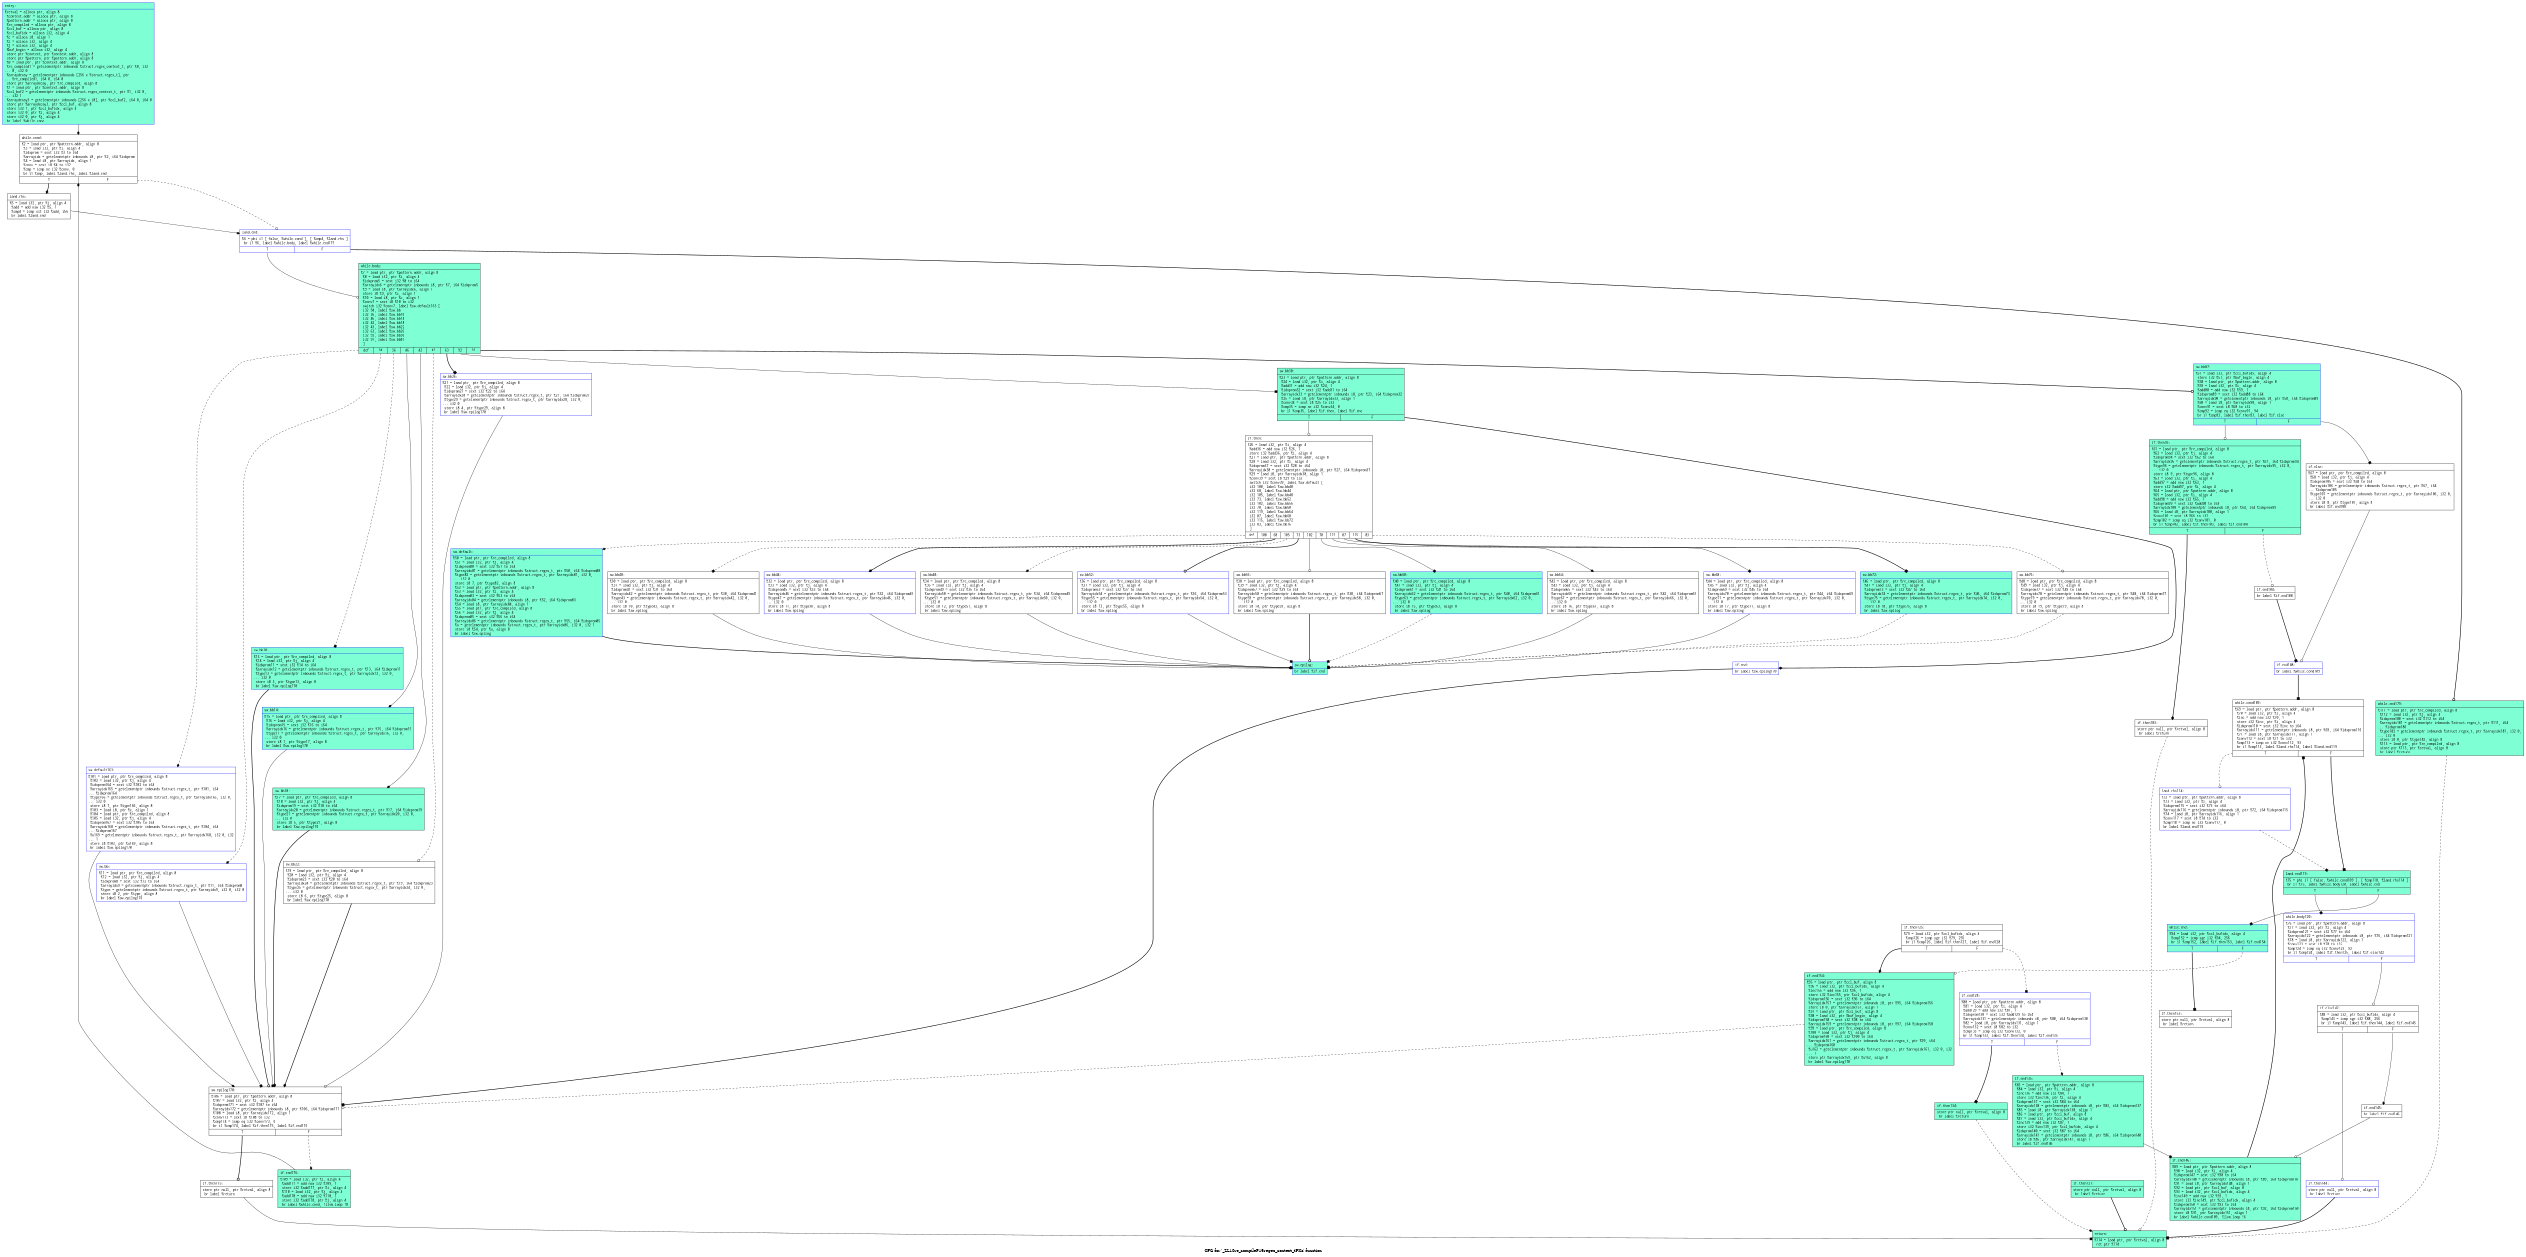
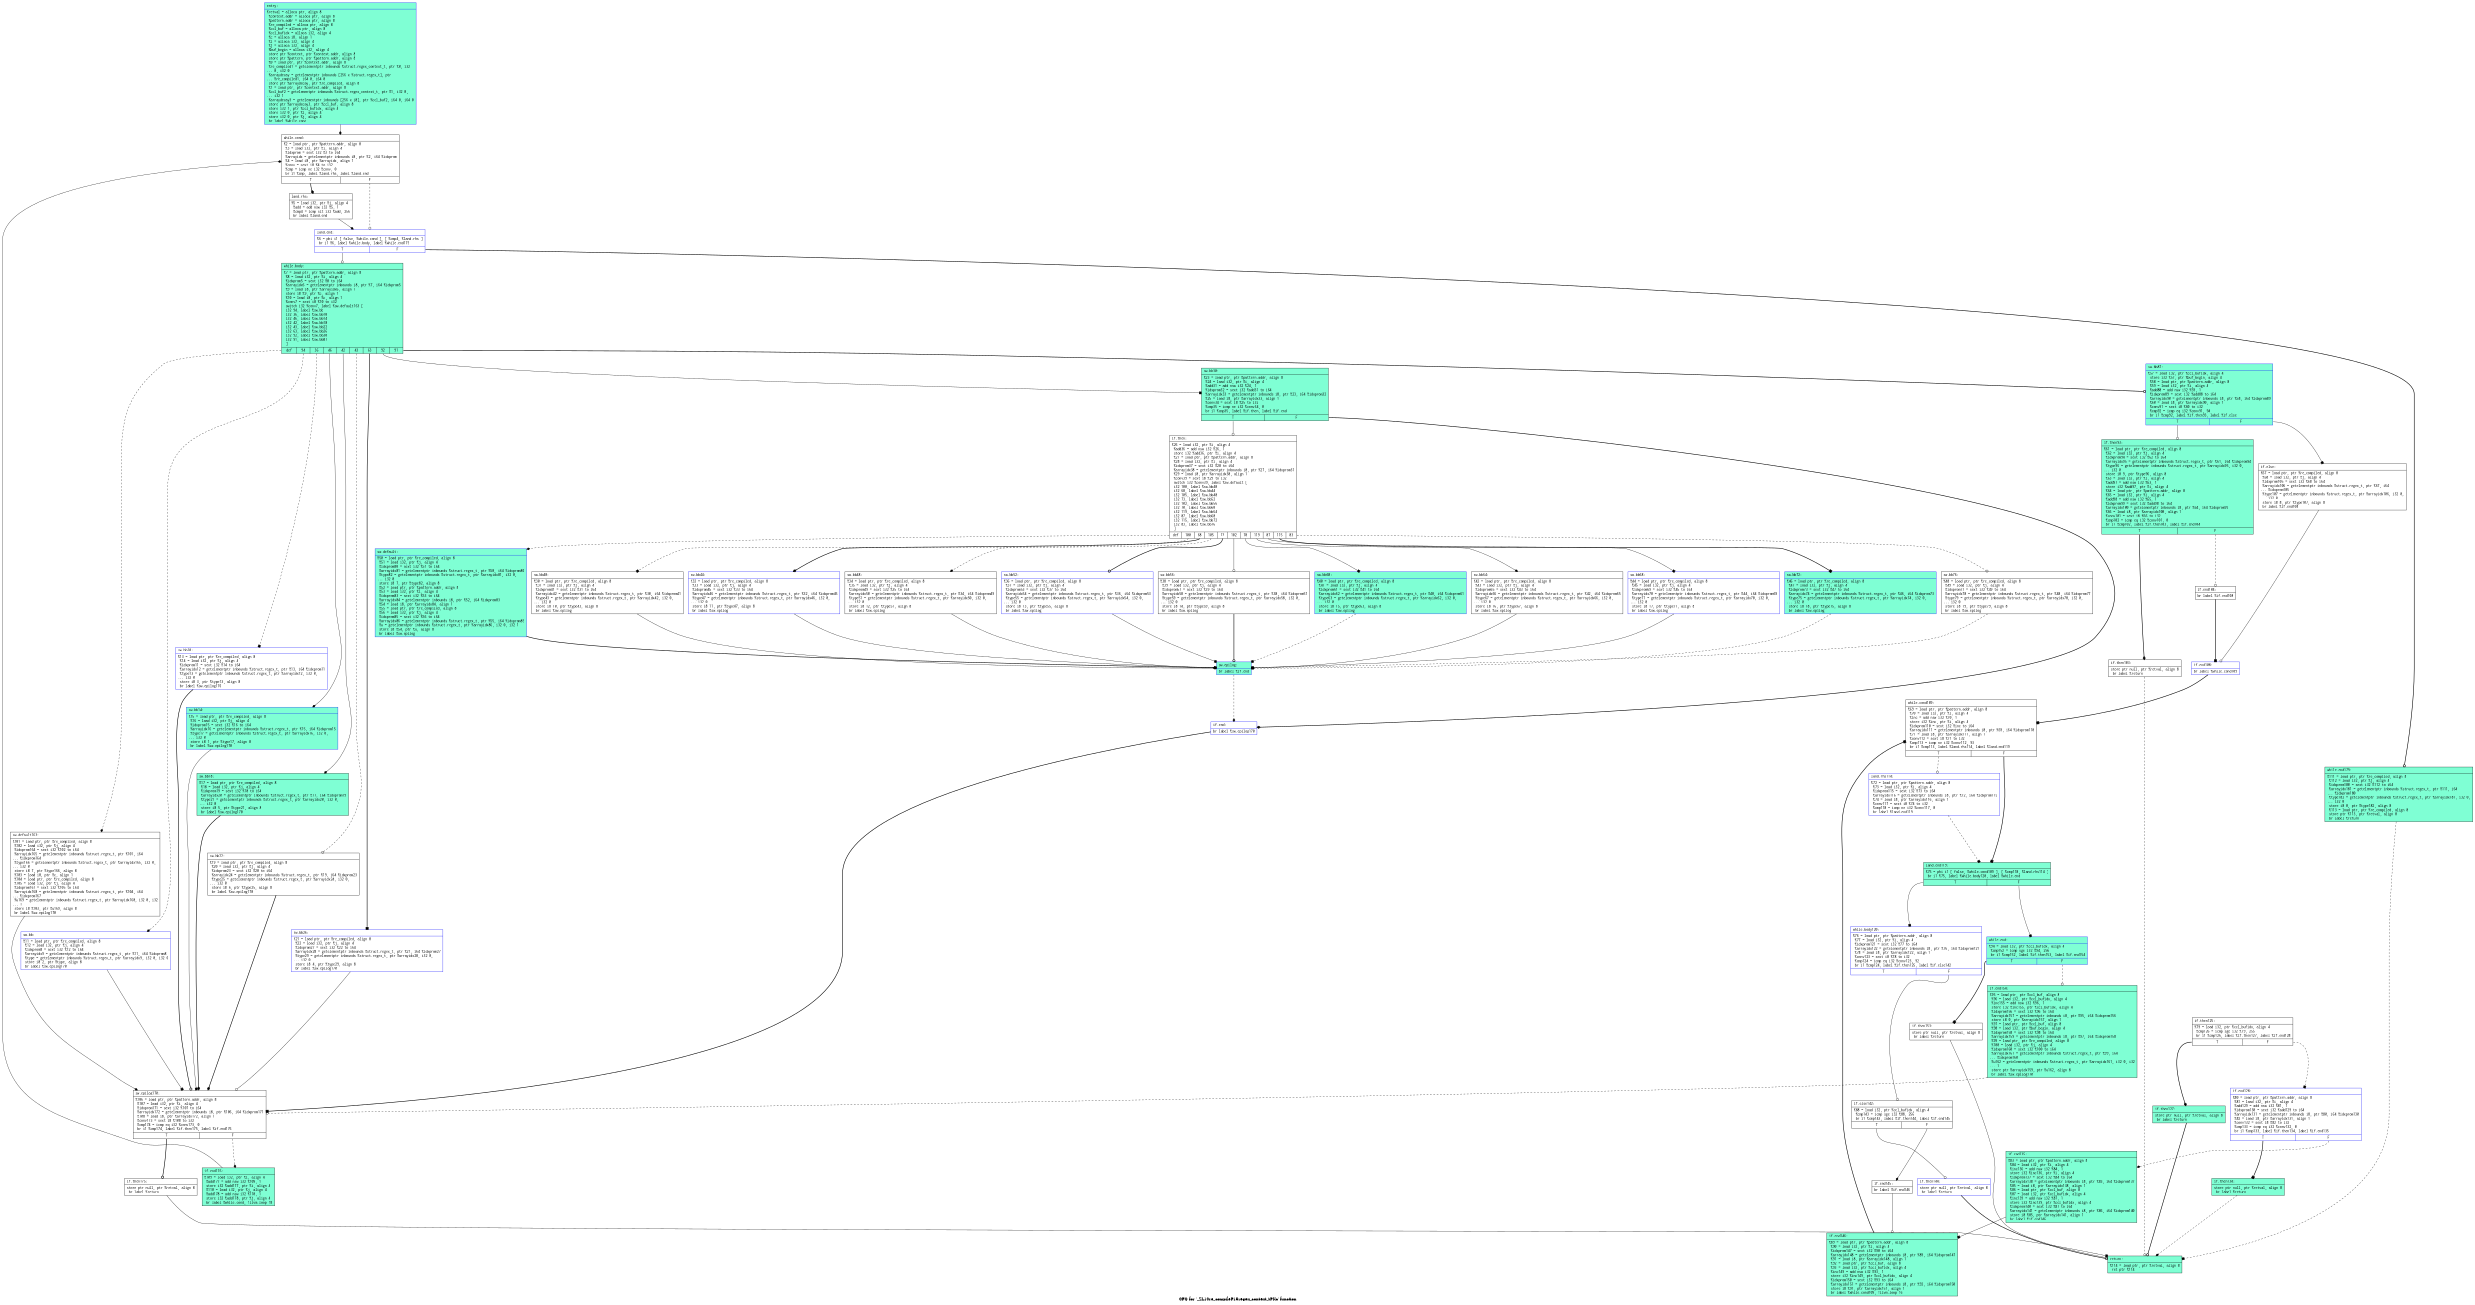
node "sw.bb10:": fillcolor aquamarine -> white
edge "sw.epilog:" -> "if.end:": added
node "sw.default163:": color blue -> black
edge "if.then125:" -> "if.end154:": now "if.then125:" -> "if.then127:"
edge "if.then153:" -> "return:": added
